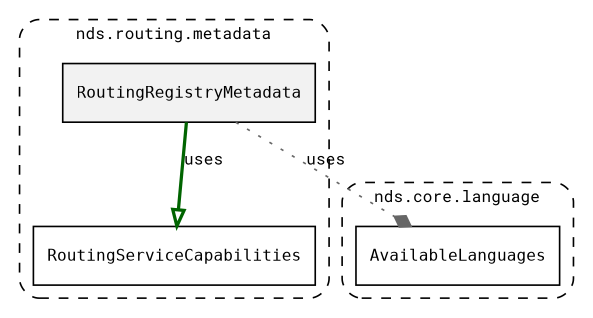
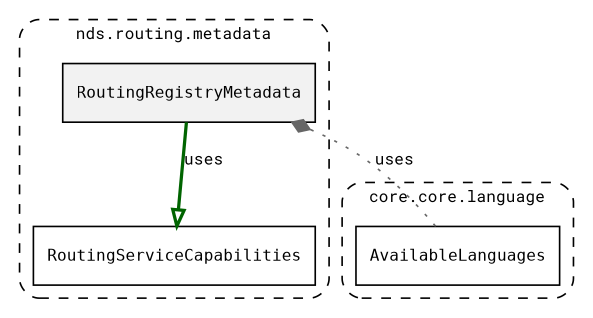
edge "RoutingRegistryMetadata" -> "AvailableLanguages": reversed
cluster "nds.core.language": label "nds.core.language" -> "core.core.language"
